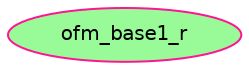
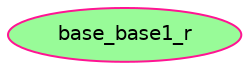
node "ofm_base1_r": label "ofm_base1_r" -> "base_base1_r"
